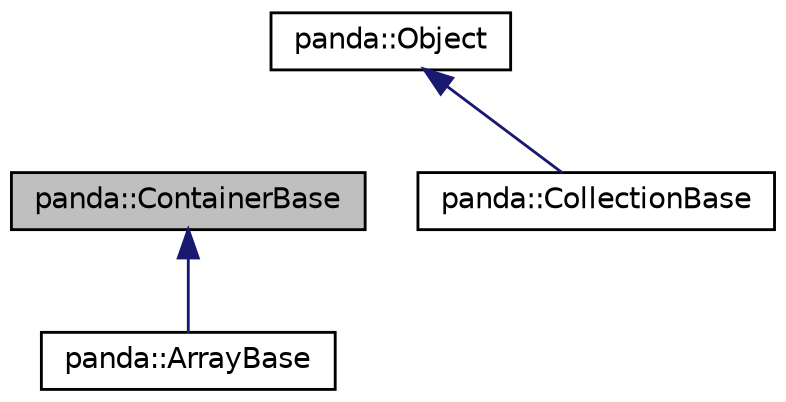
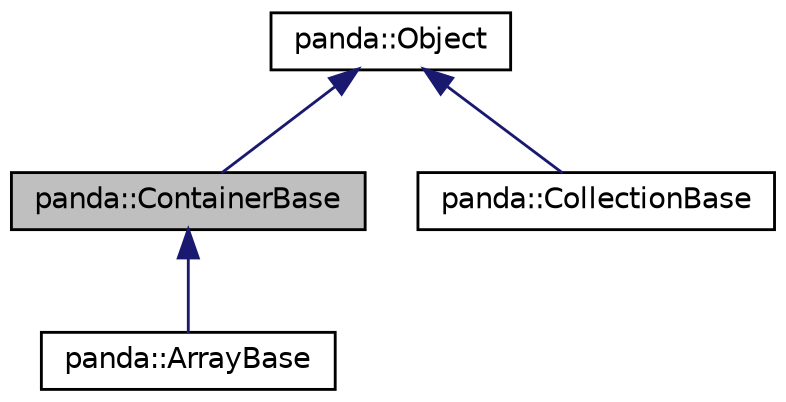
edge "panda::ContainerBase" -> "panda::Object": added
